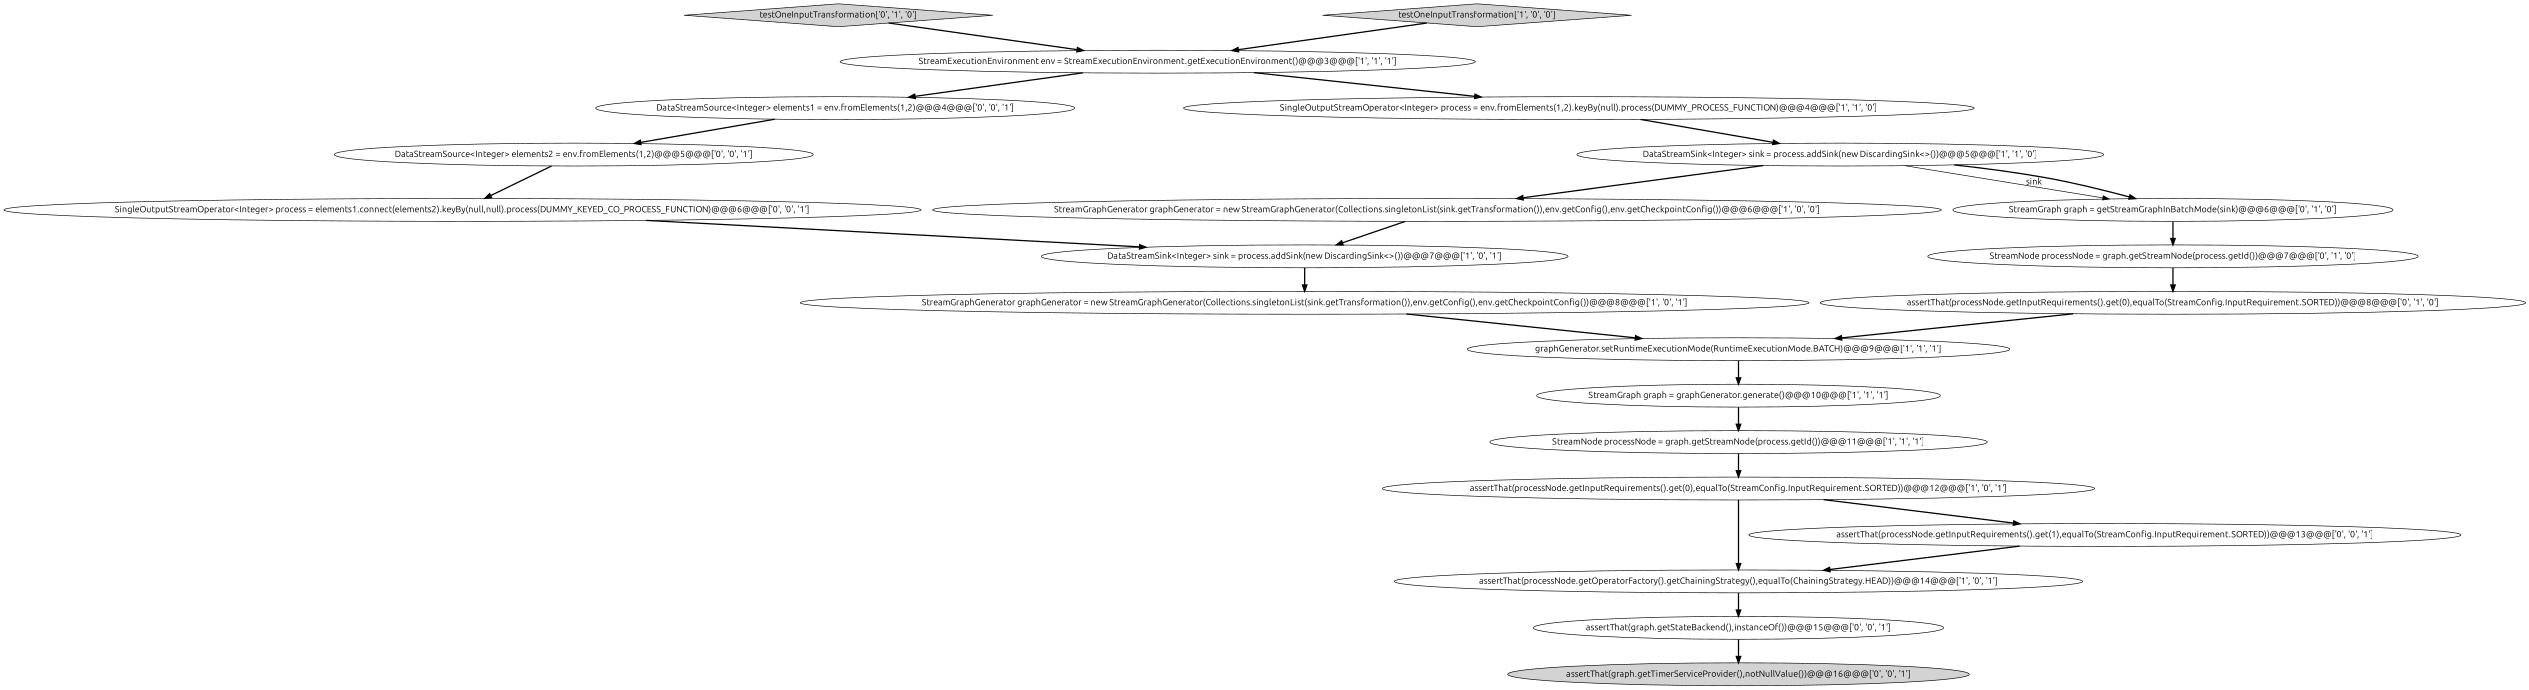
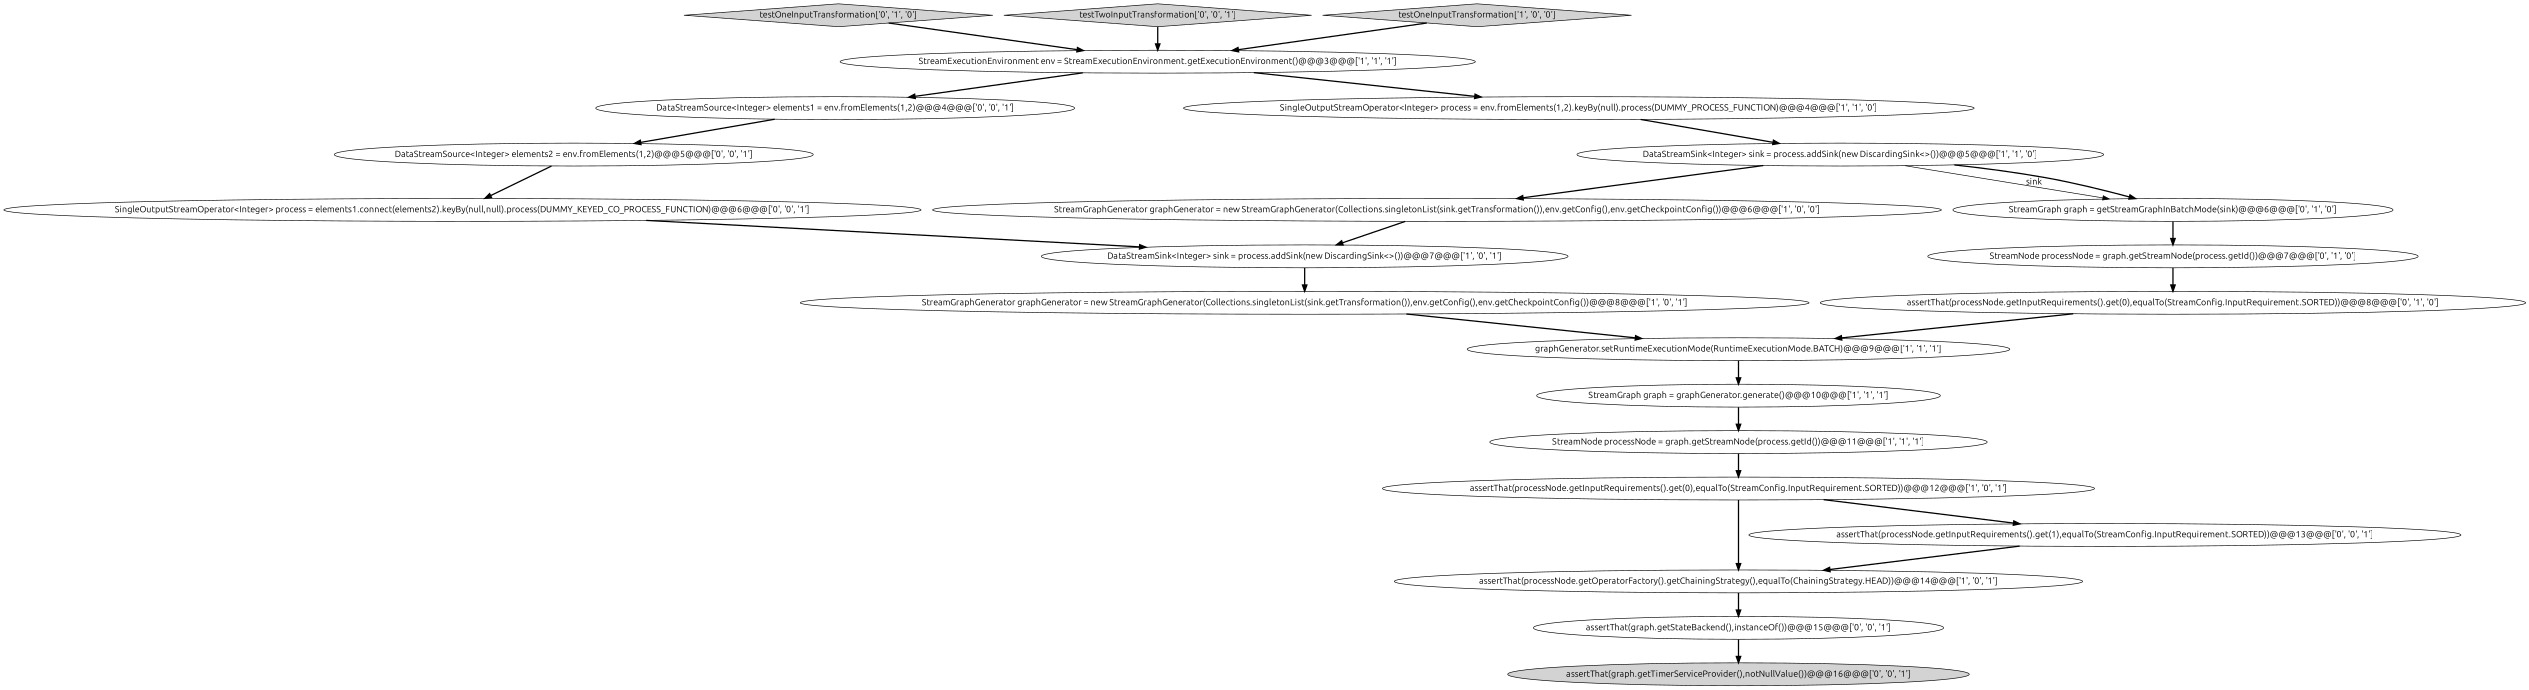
node "testTwoInputTransformation['0', '0', '1']": added
